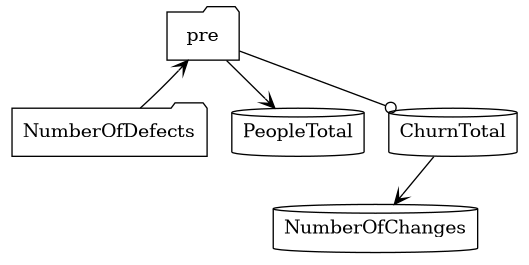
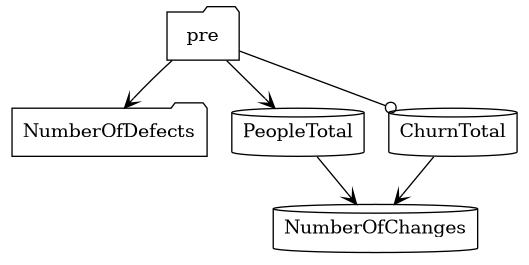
edge "NumberOfDefects" -> "pre": reversed
edge "PeopleTotal" -> "NumberOfChanges": added
